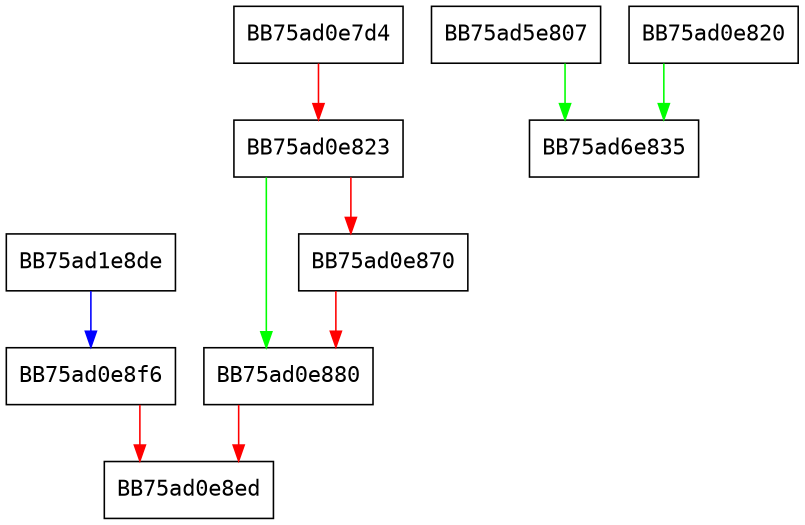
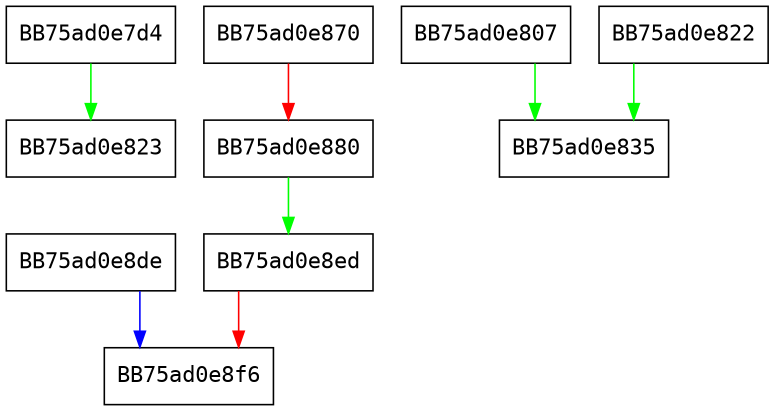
node "BB75ad5e807": label "BB75ad5e807" -> "BB75ad0e807"
node "BB75ad0e820": label "BB75ad0e820" -> "BB75ad0e822"
edge "BB75ad0e7d4" -> "BB75ad0e823": color red -> green
node "BB75ad6e835": label "BB75ad6e835" -> "BB75ad0e835"
edge "BB75ad0e823" -> "BB75ad0e870": removed
edge "BB75ad0e823" -> "BB75ad0e880": removed
node "BB75ad1e8de": label "BB75ad1e8de" -> "BB75ad0e8de"
edge "BB75ad0e8f6" -> "BB75ad0e8ed": reversed
edge "BB75ad0e880" -> "BB75ad0e8ed": color red -> green
